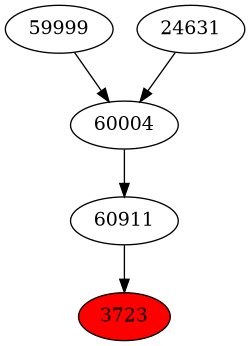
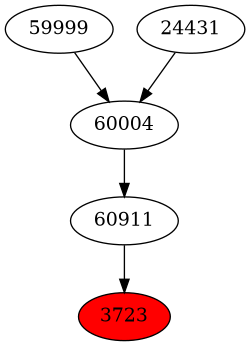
node "24631": label "24631" -> "24431"
